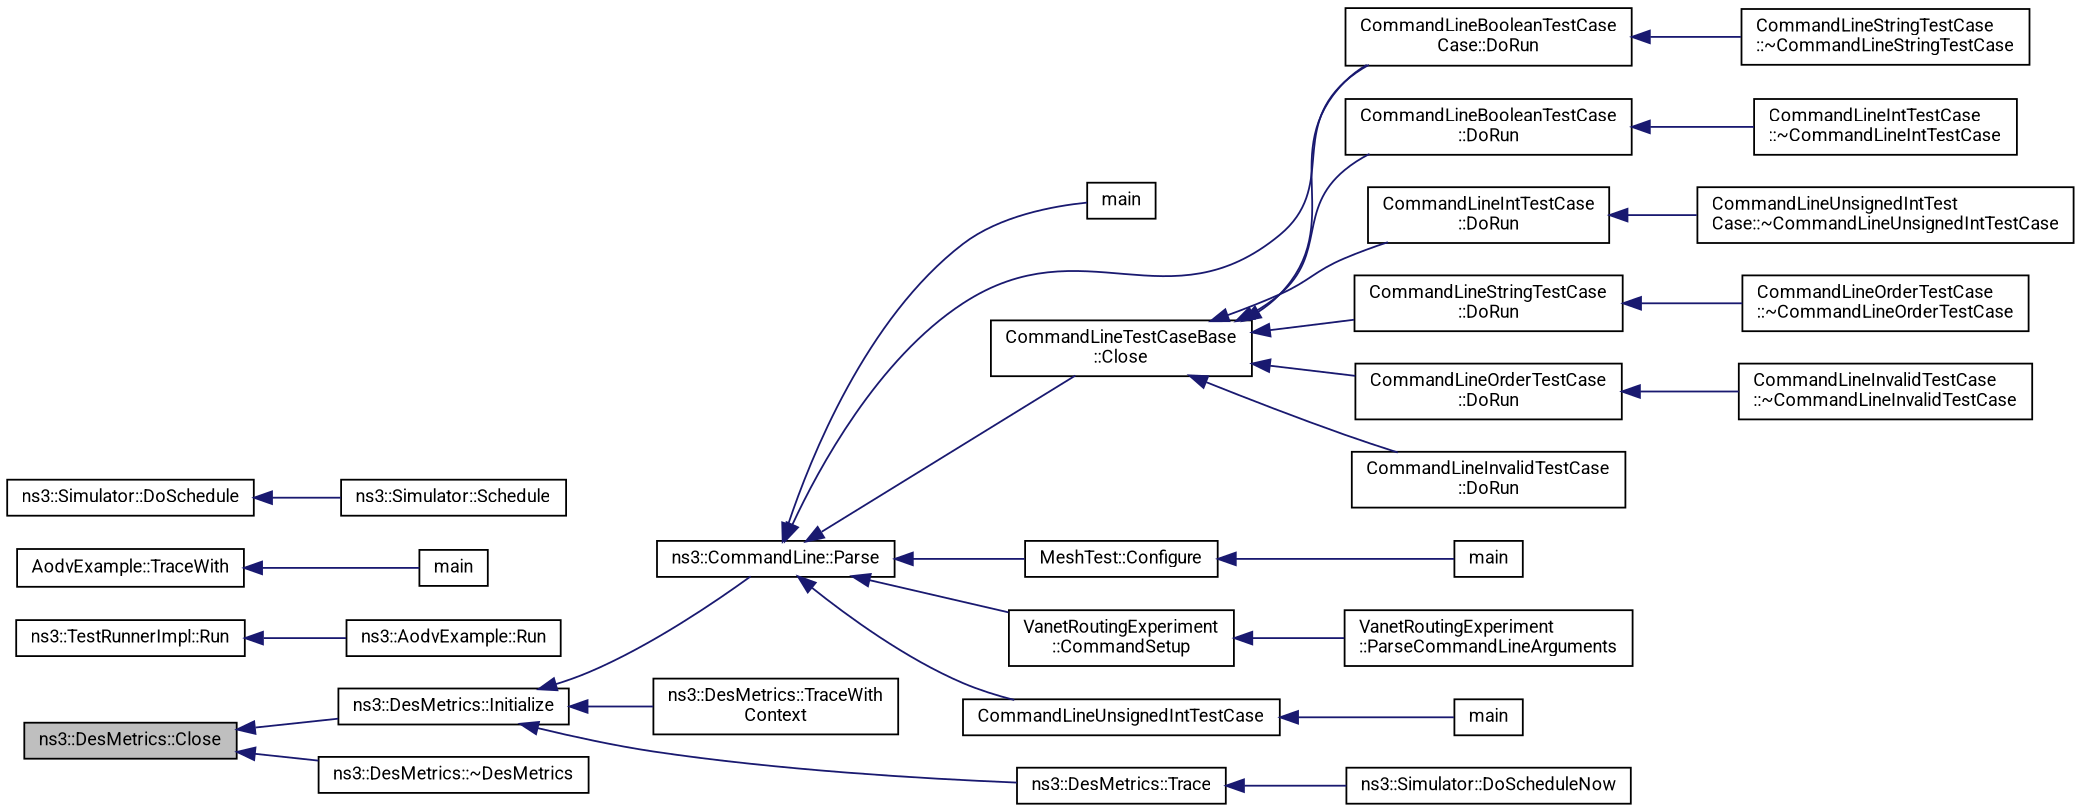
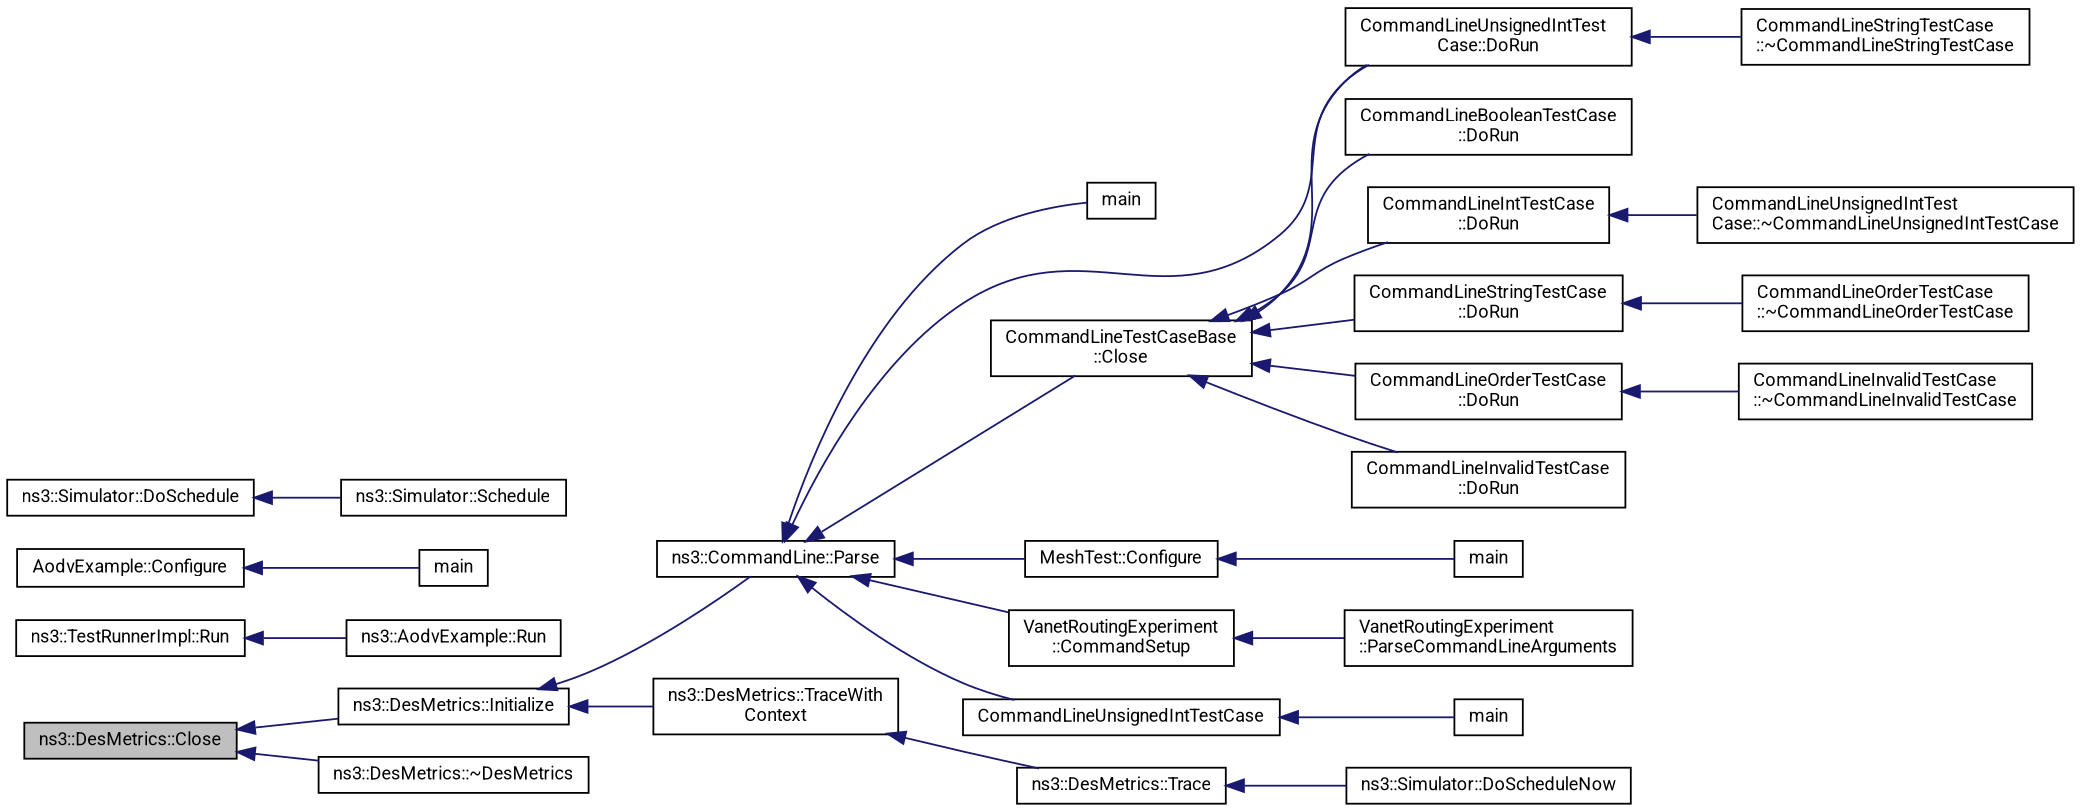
node "CommandLineBooleanTestCase Case::DoRun": label "CommandLineBooleanTestCase Case::DoRun" -> "CommandLineUnsignedIntTest Case::DoRun"
node "CommandLineIntTestCase ::~CommandLineIntTestCase": removed
node "AodvExample::TraceWith": label "AodvExample::TraceWith" -> "AodvExample::Configure"
edge "ns3::DesMetrics::Trace" -> "ns3::DesMetrics::Initialize": now "ns3::DesMetrics::Trace" -> "ns3::DesMetrics::TraceWith Context"
